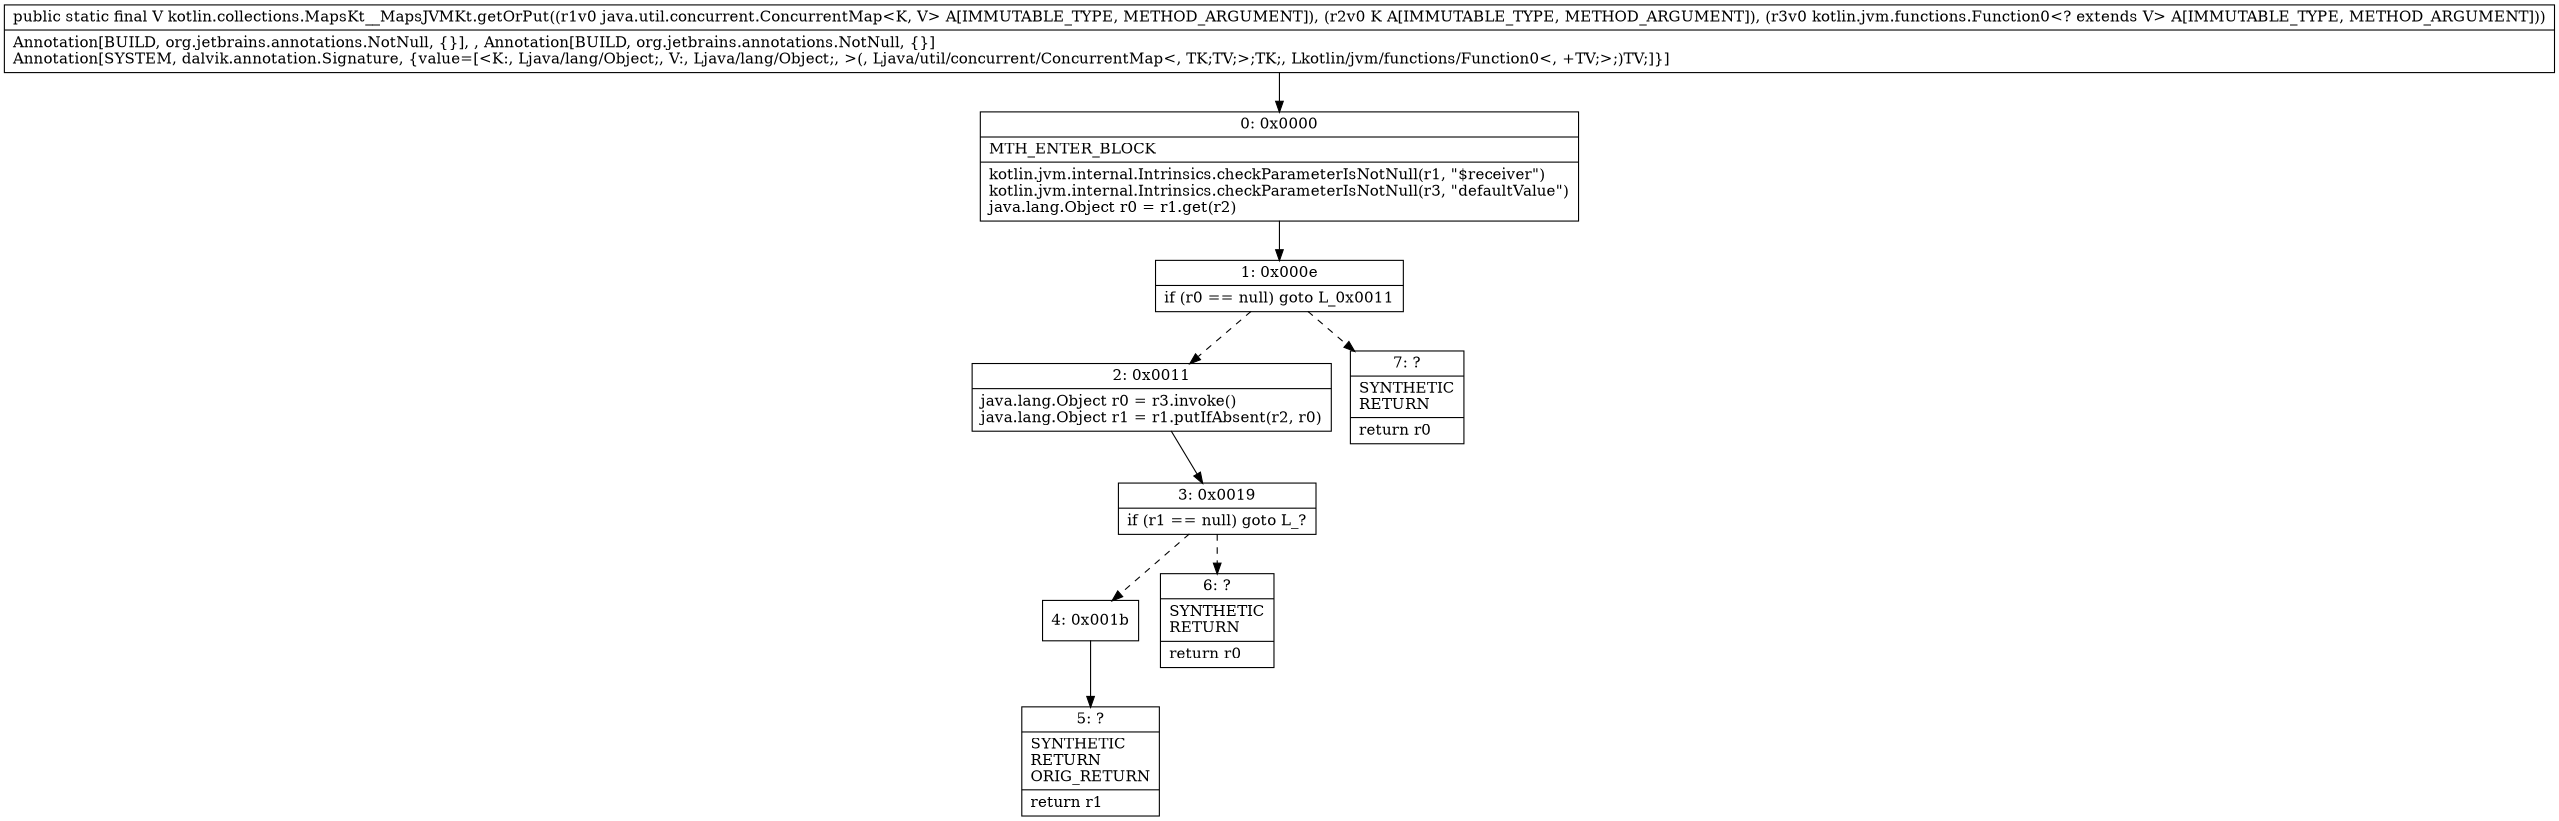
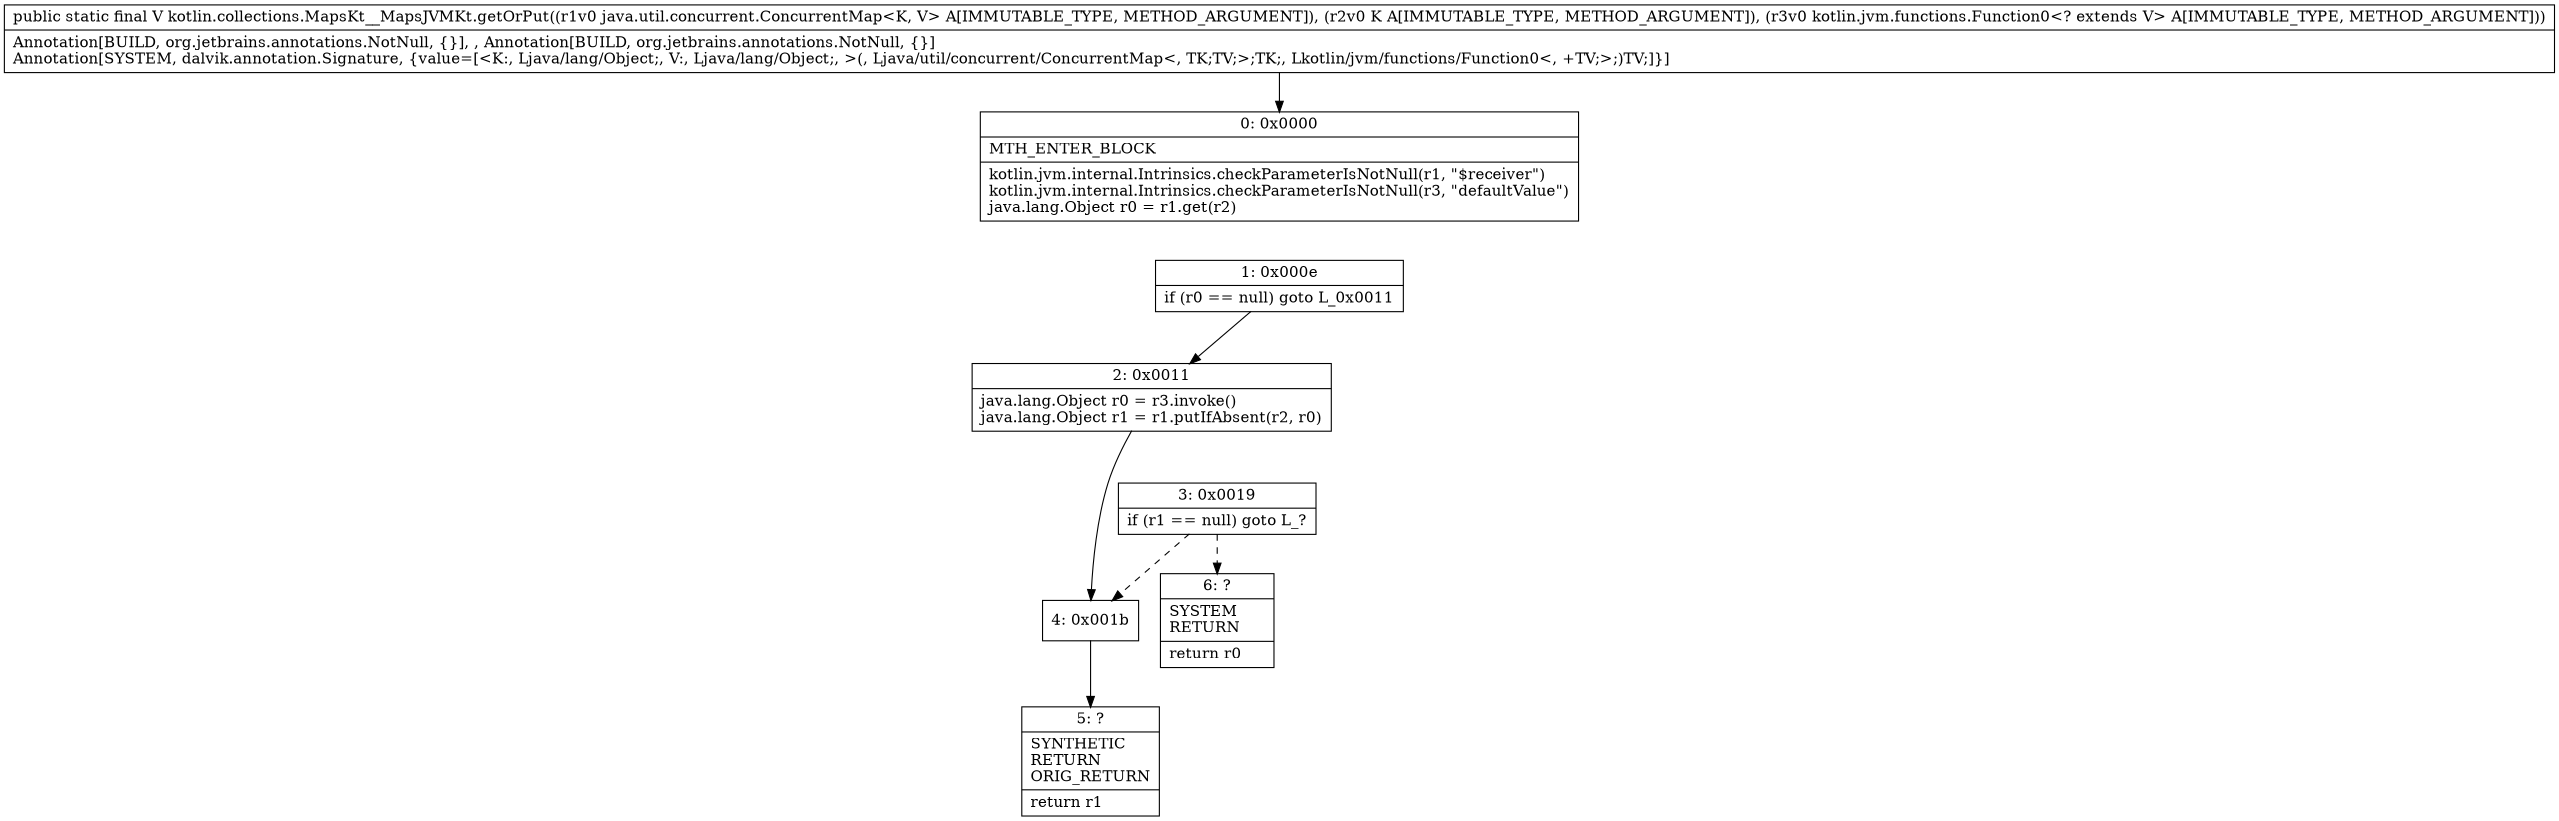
edge "0: 0x0000" -> "1: 0x000e": removed
edge "1: 0x000e" -> "2: 0x0011": style dashed -> solid
node "7: ?": removed
edge "2: 0x0011" -> "3: 0x0019": now "2: 0x0011" -> "4: 0x001b"
node "6: ?": text "SYNTHETIC" -> "SYSTEM"
